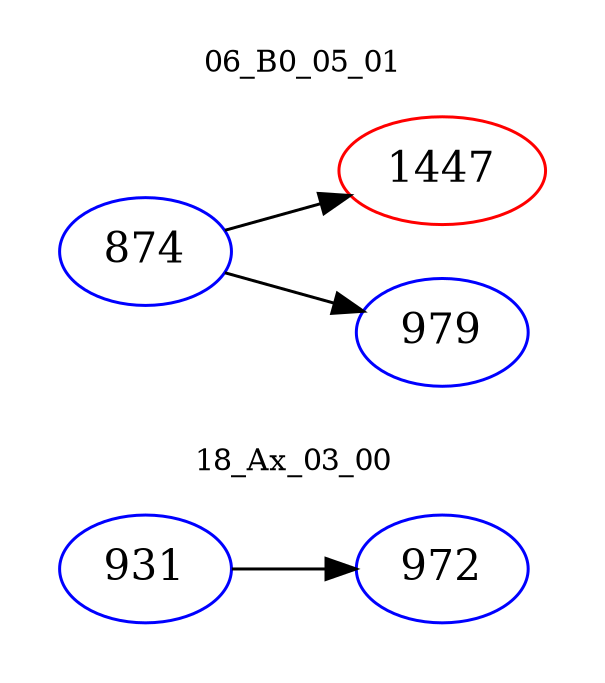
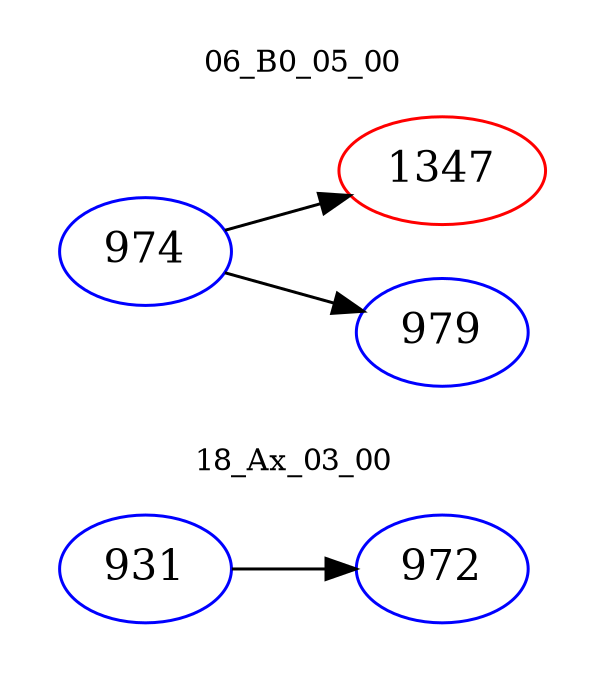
cluster "06_B0_05_01": label "06_B0_05_01" -> "06_B0_05_00"
node "1447": label "1447" -> "1347"
node "874": label "874" -> "974"
